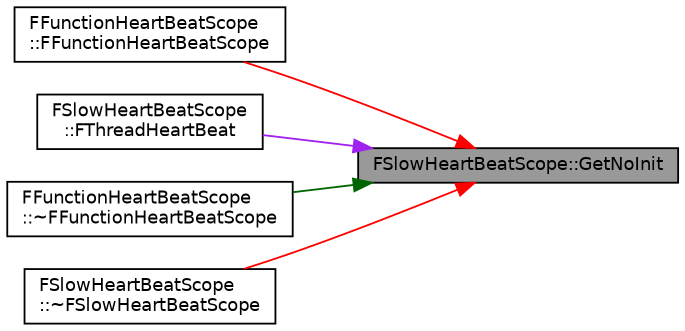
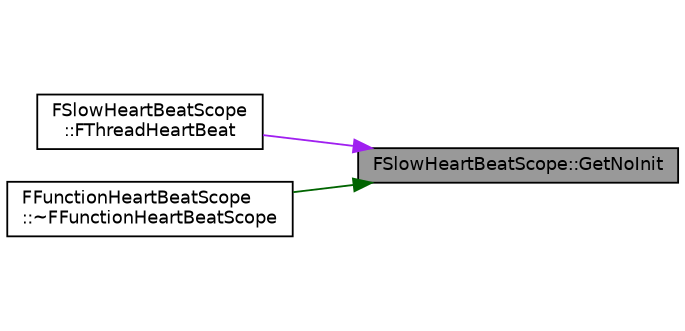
node "FFunctionHeartBeatScope ::FFunctionHeartBeatScope": removed
node "FSlowHeartBeatScope ::~FSlowHeartBeatScope": removed
